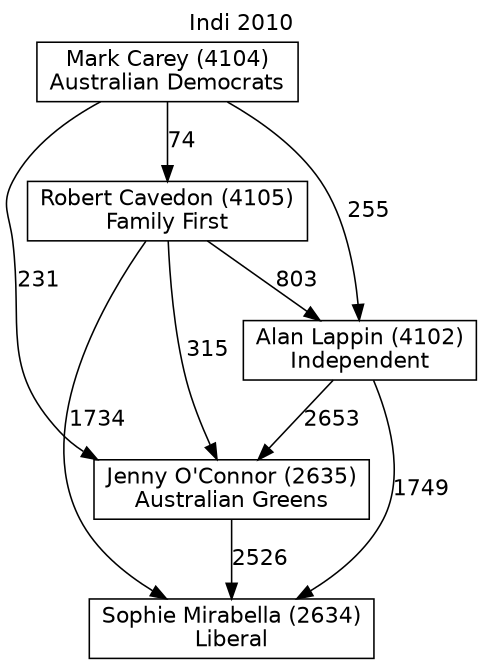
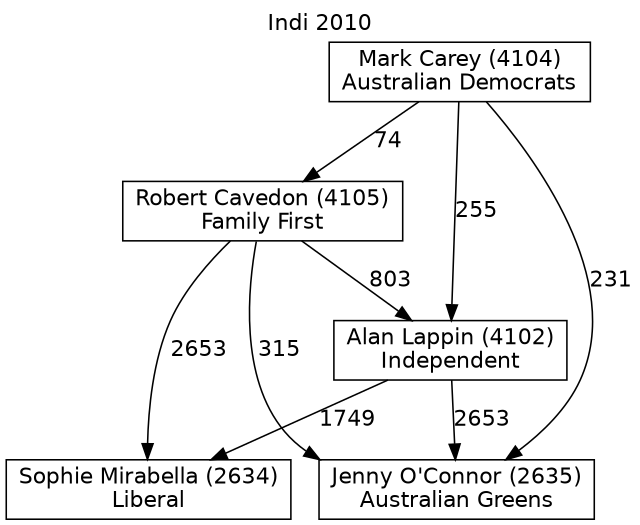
edge "Robert Cavedon (4105) Family First" -> "Sophie Mirabella (2634) Liberal": label "1734" -> "2653"
edge "Jenny O'Connor (2635) Australian Greens" -> "Sophie Mirabella (2634) Liberal": removed, label "2526"
